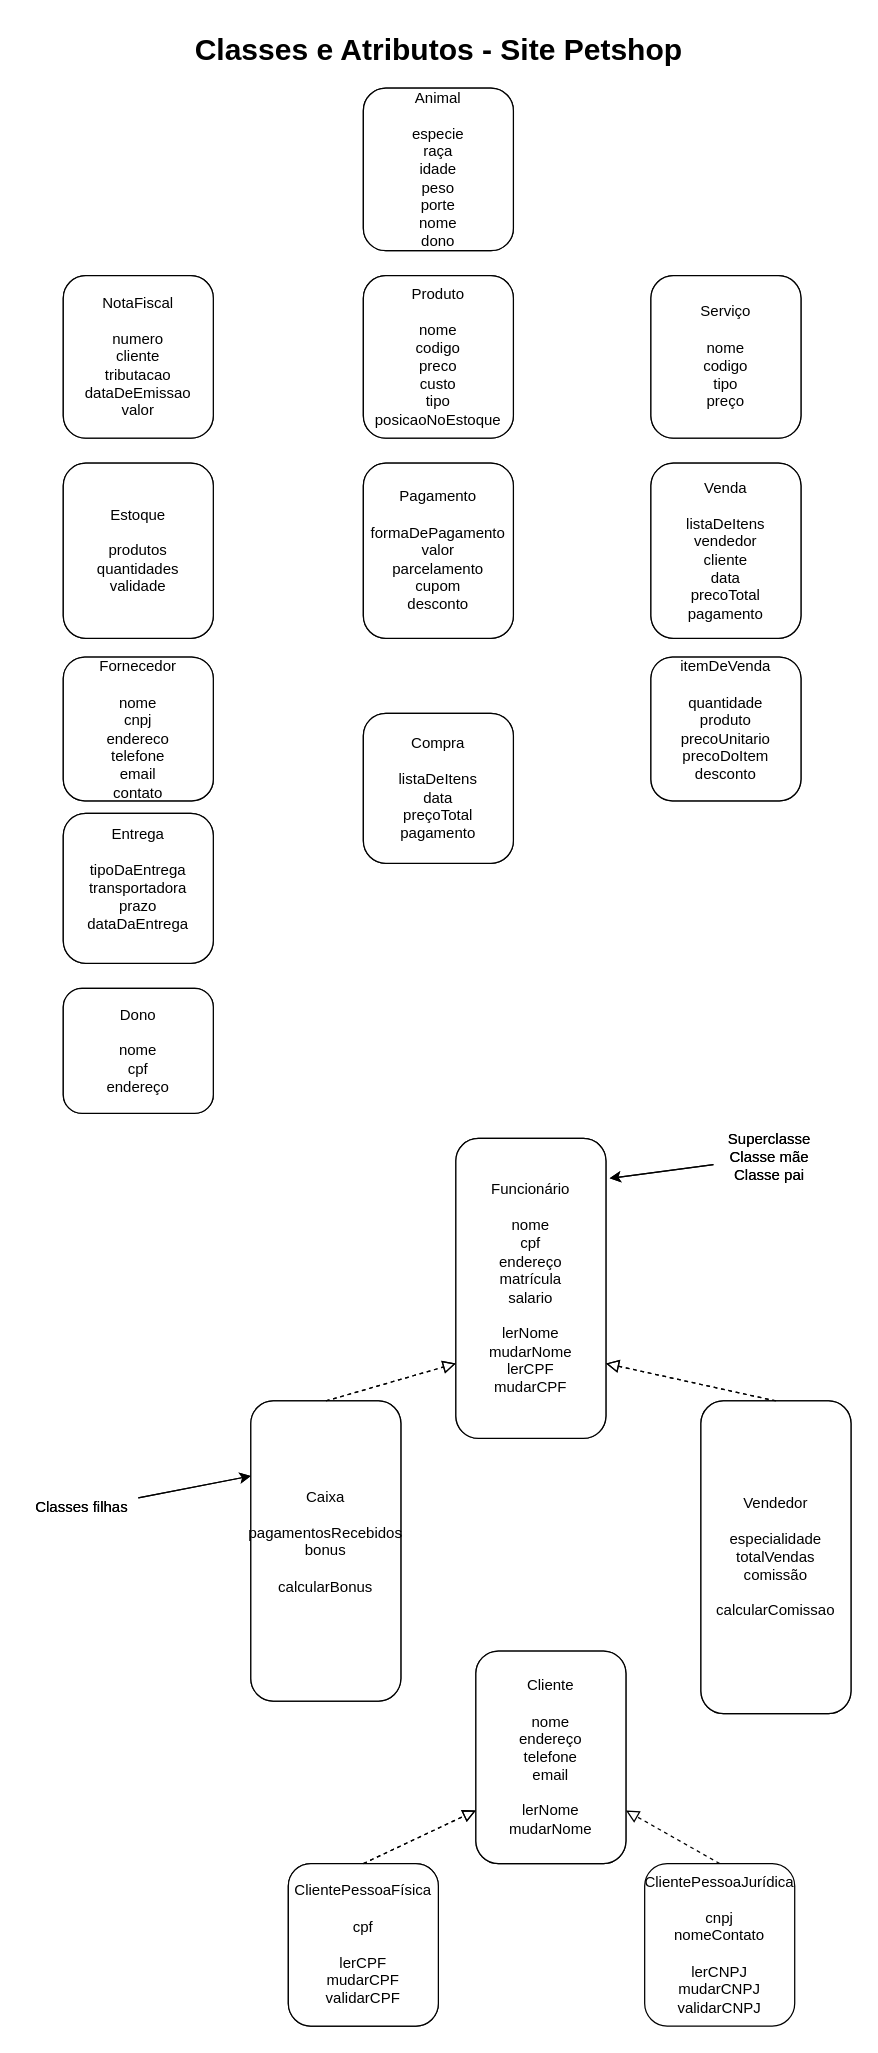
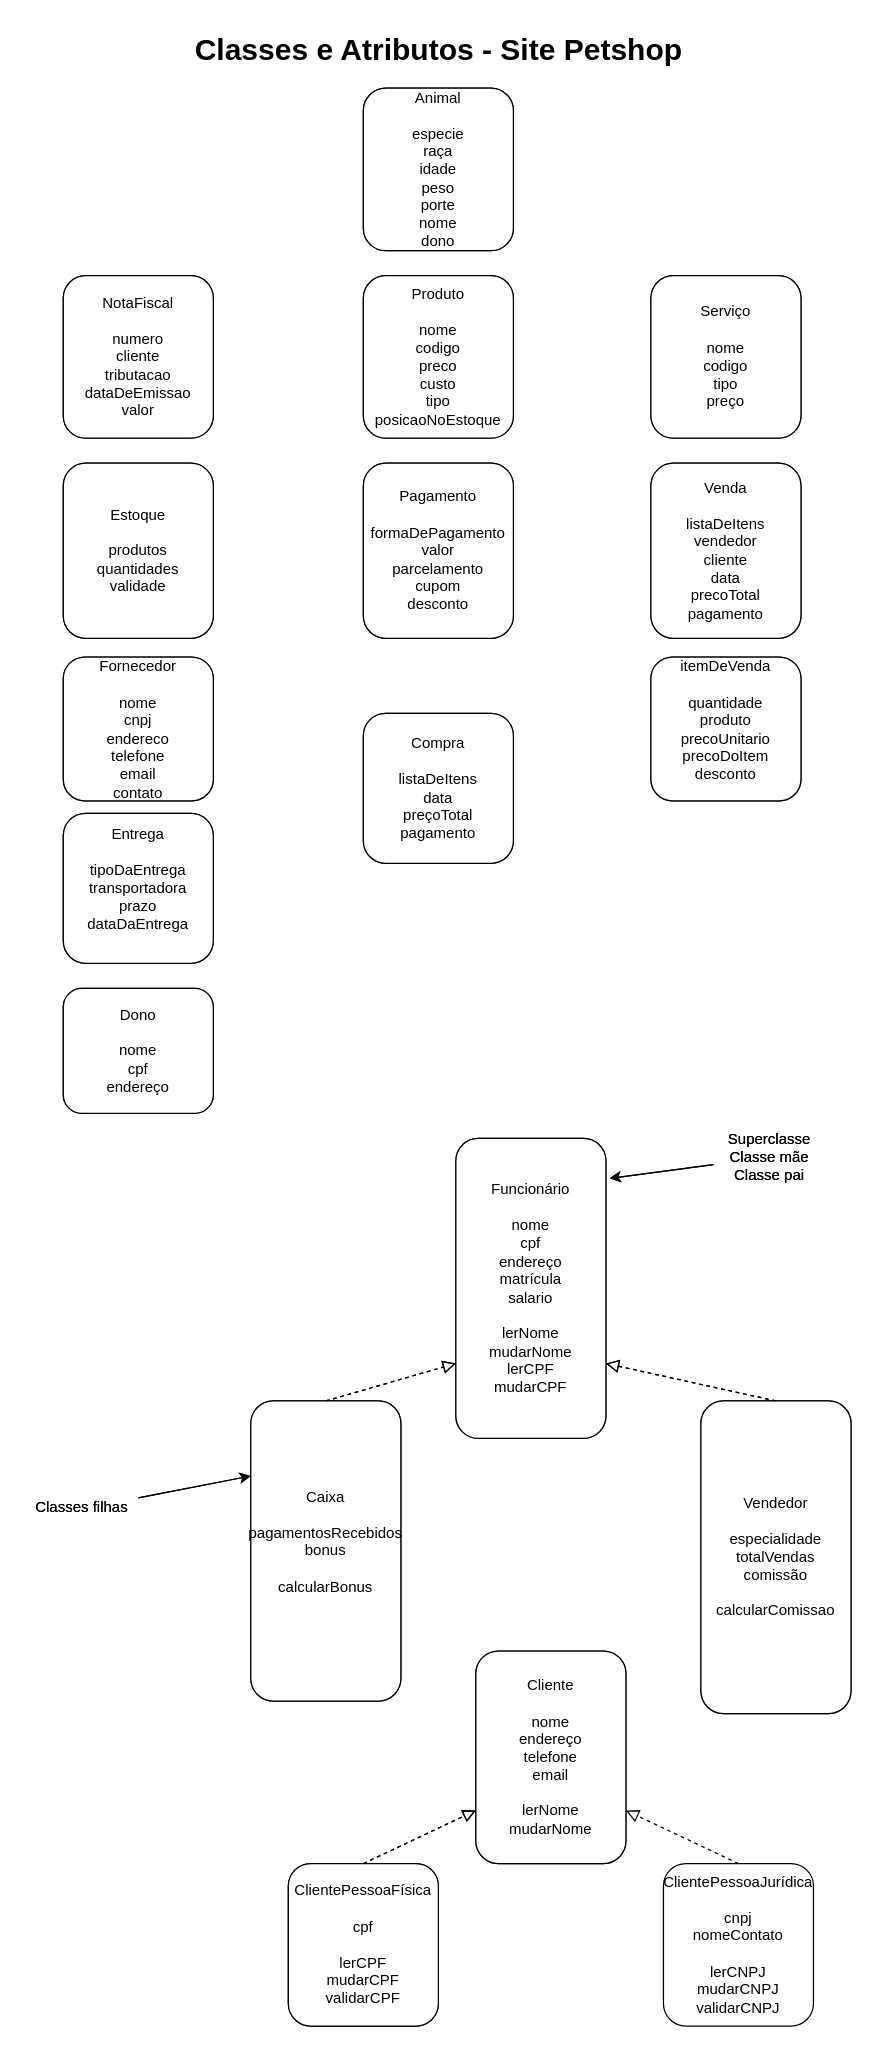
node "ClientePessoaJurídica cnpj nomeContato lerCNPJ mudarCNPJ validarCNPJ": moved (719, 1944) -> (738, 1944)
